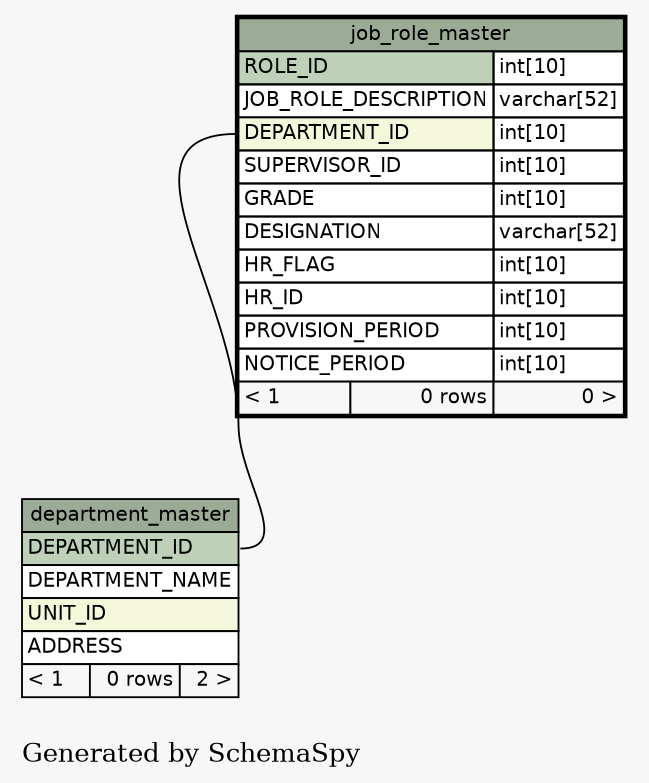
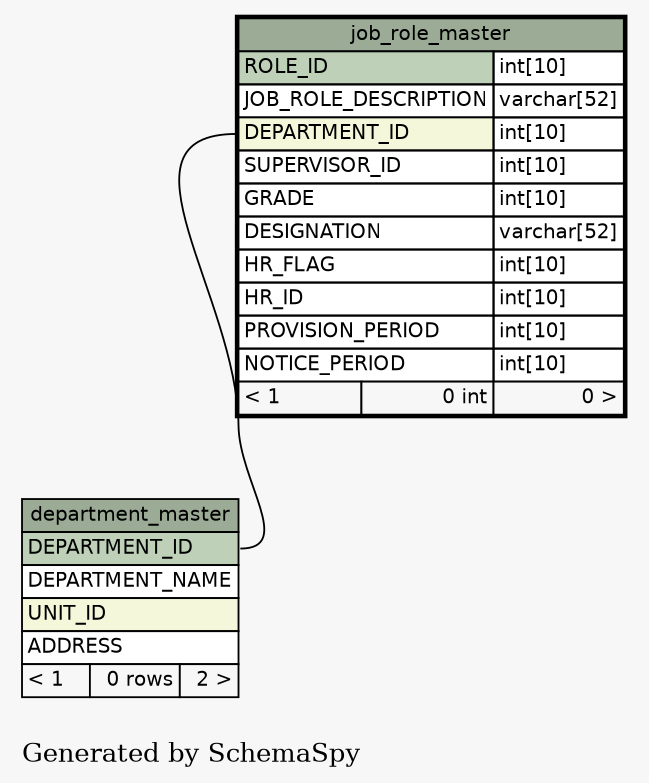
node "job_role_master": text "0 rows" -> "0 int"
